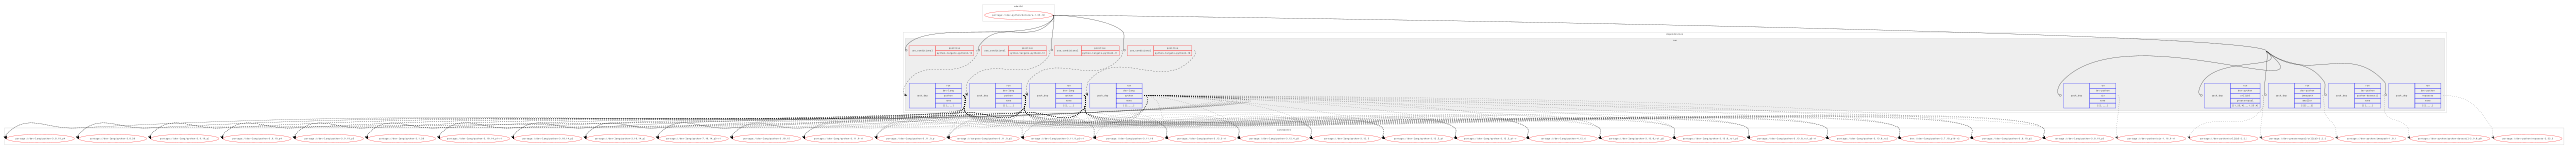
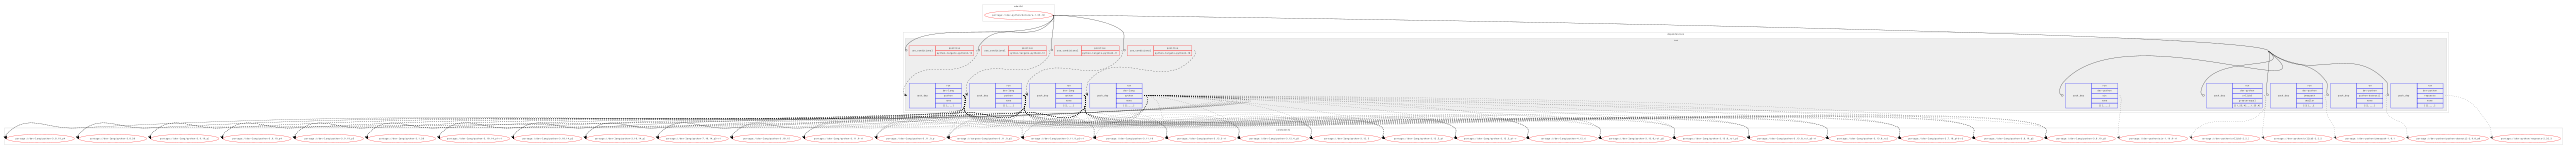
node "dev://dev-lang/python-2.7.18_p16-r2": label "dev://dev-lang/python-2.7.18_p16-r2" -> "portage://dev-lang/python-2.7.18_p16-r2"
node "portage://dev-greaterequal/urllib3-2.2.2": label "portage://dev-greaterequal/urllib3-2.2.2" -> "portage://dev-python/urllib3-2.2.2"
